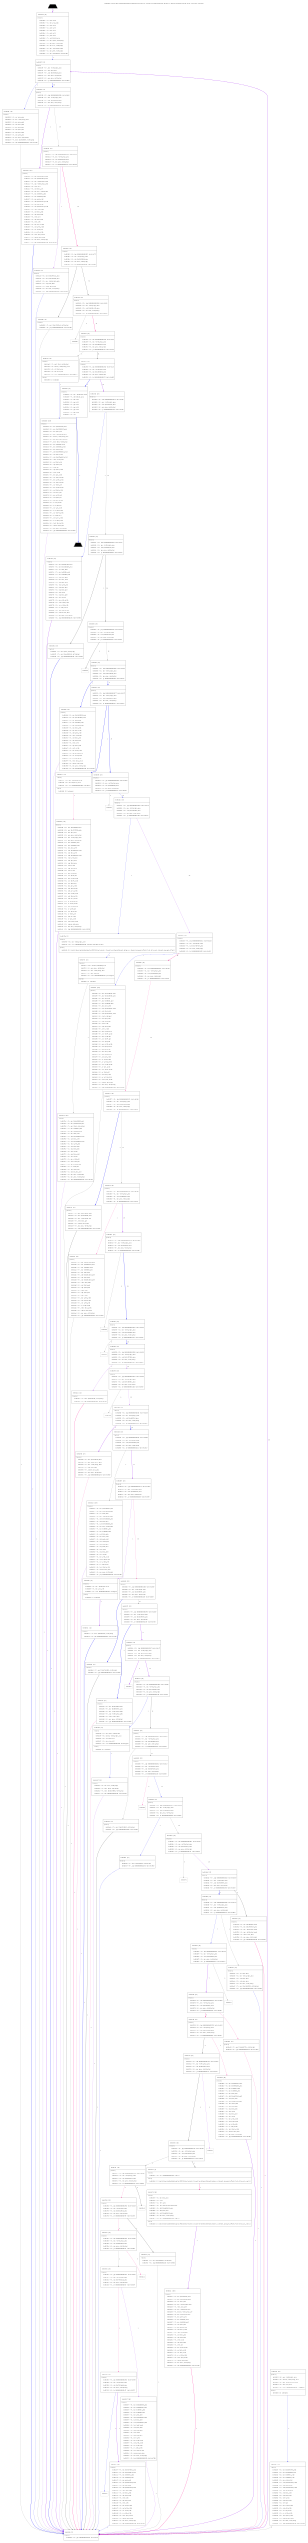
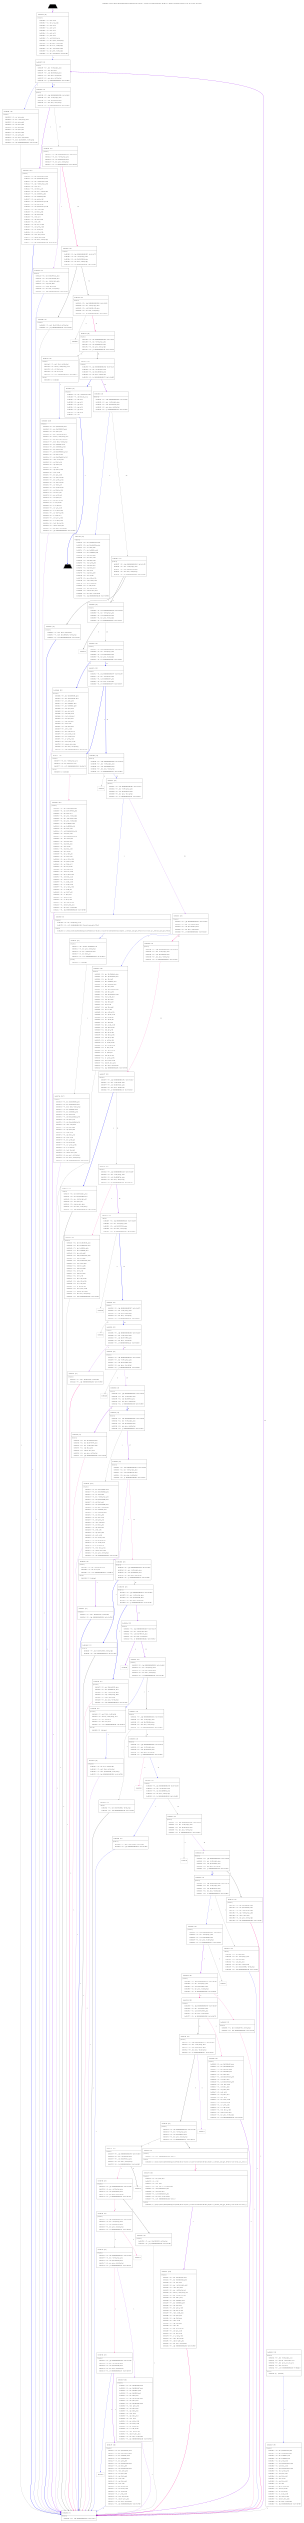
edge "0x401fc0 [83]" -> "0x40224b [5]": removed, label "1"
